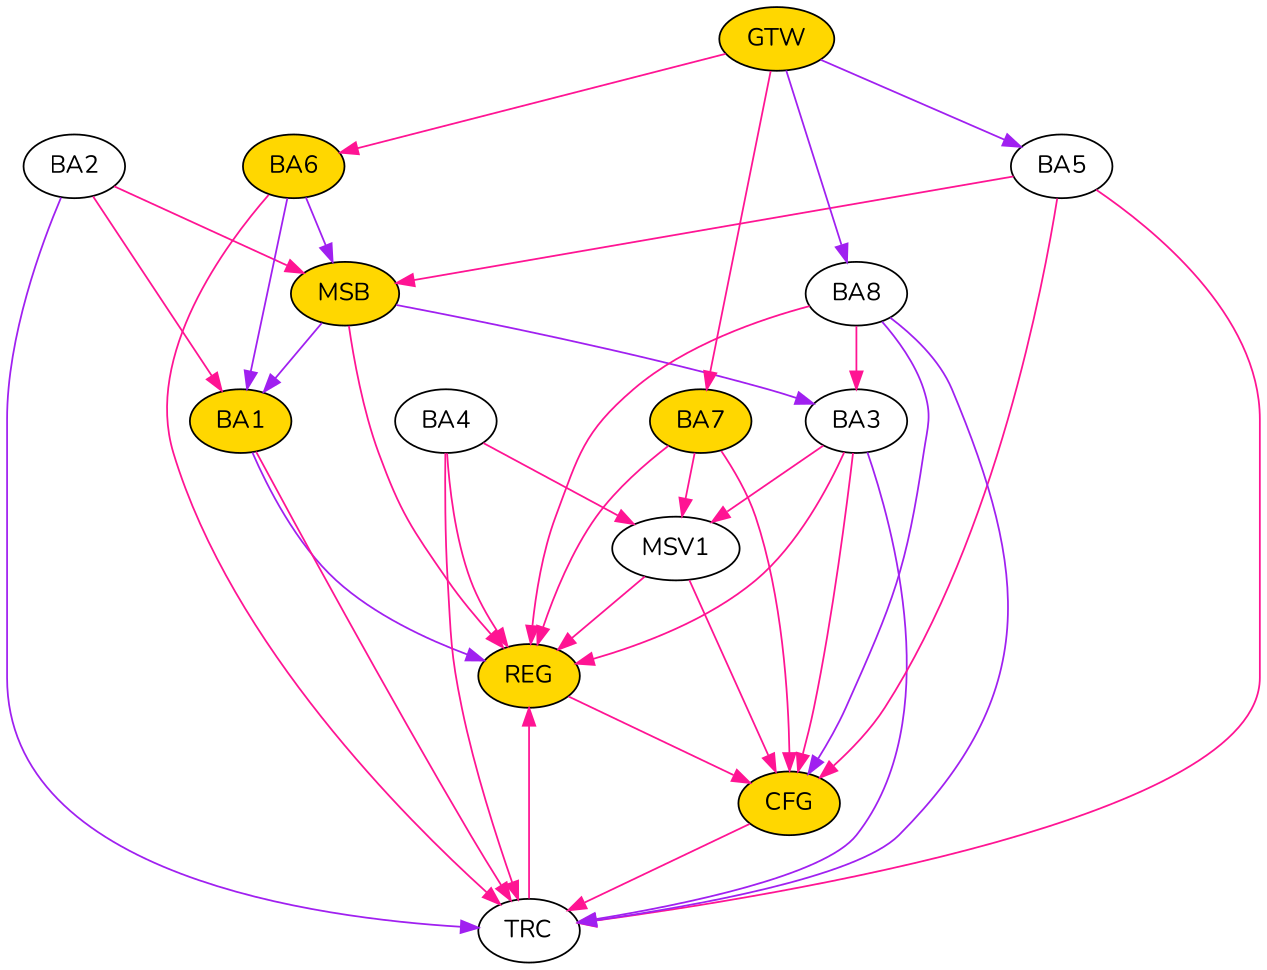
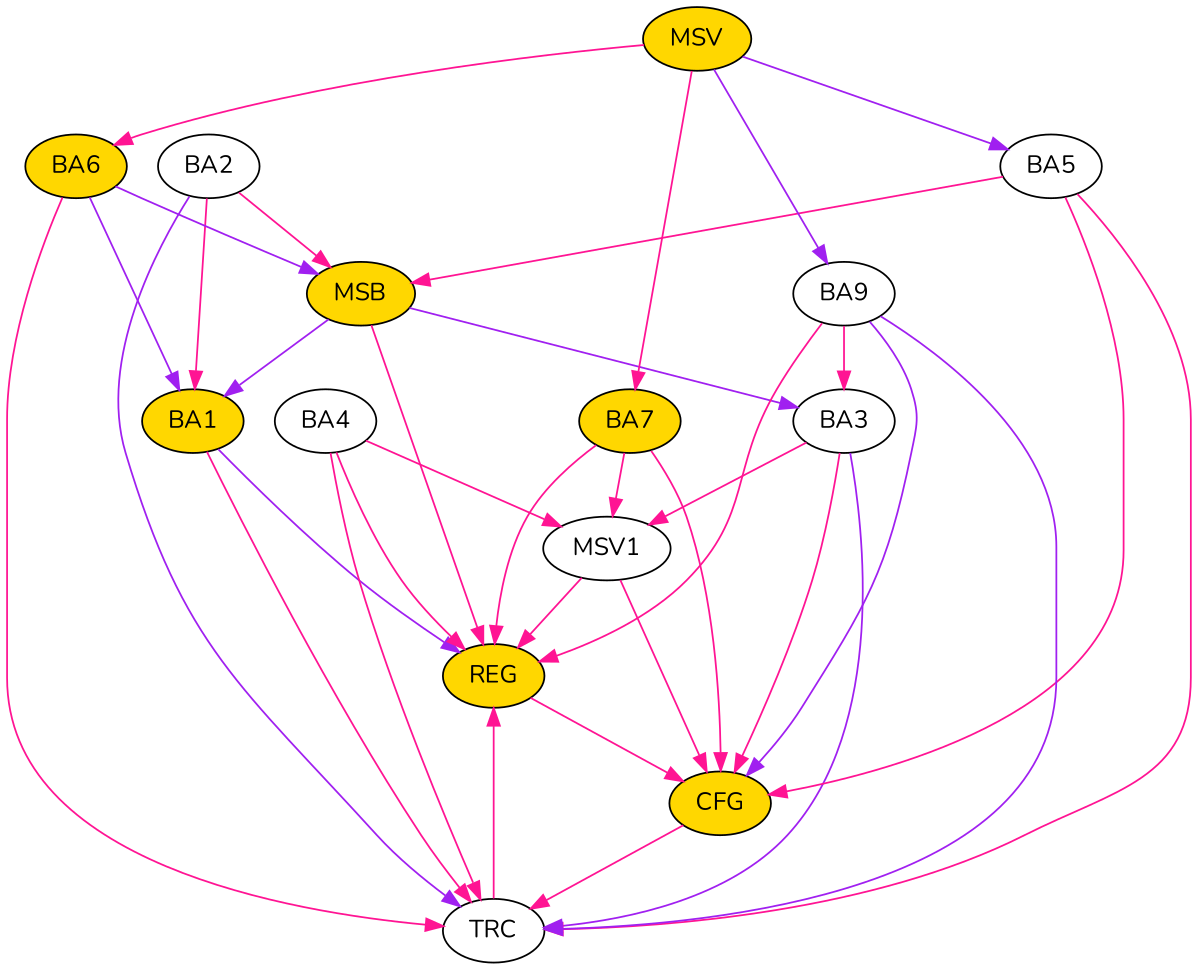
node "GTW": label "GTW" -> "MSV"
node "BA8": label "BA8" -> "BA9"
edge "BA3" -> "REG": removed
